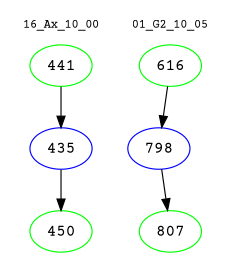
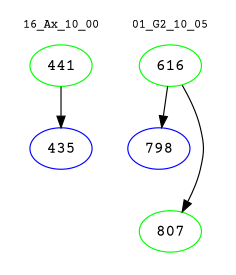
edge "798" -> "807": now "616" -> "807"
node "450": removed
